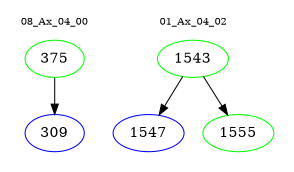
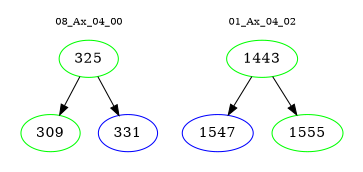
node "375": label "375" -> "325"
node "1543": label "1543" -> "1443"
node "309": color blue -> green
node "331": added
